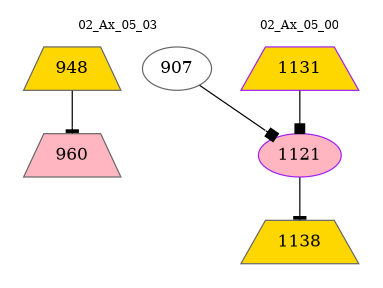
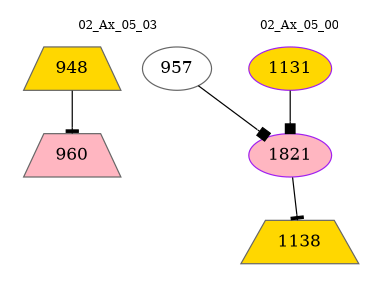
node "907": label "907" -> "957"
node "1131": shape trapezium -> ellipse
node "1121": label "1121" -> "1821"
